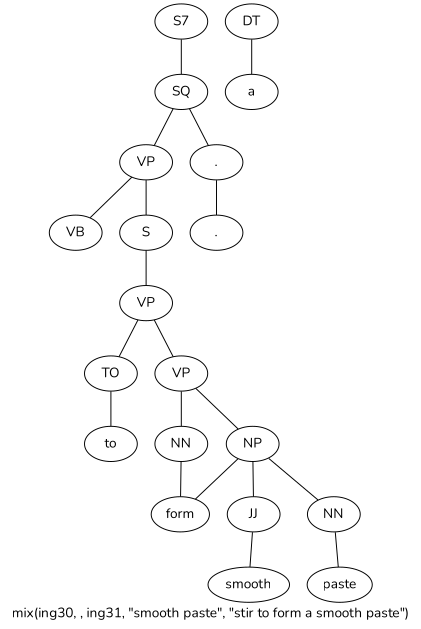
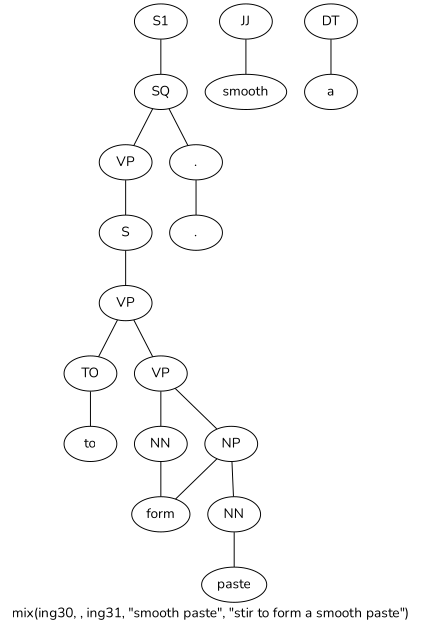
node "S7": label "S7" -> "S1"
node "VB": removed
edge "NP" -- "JJ": removed
